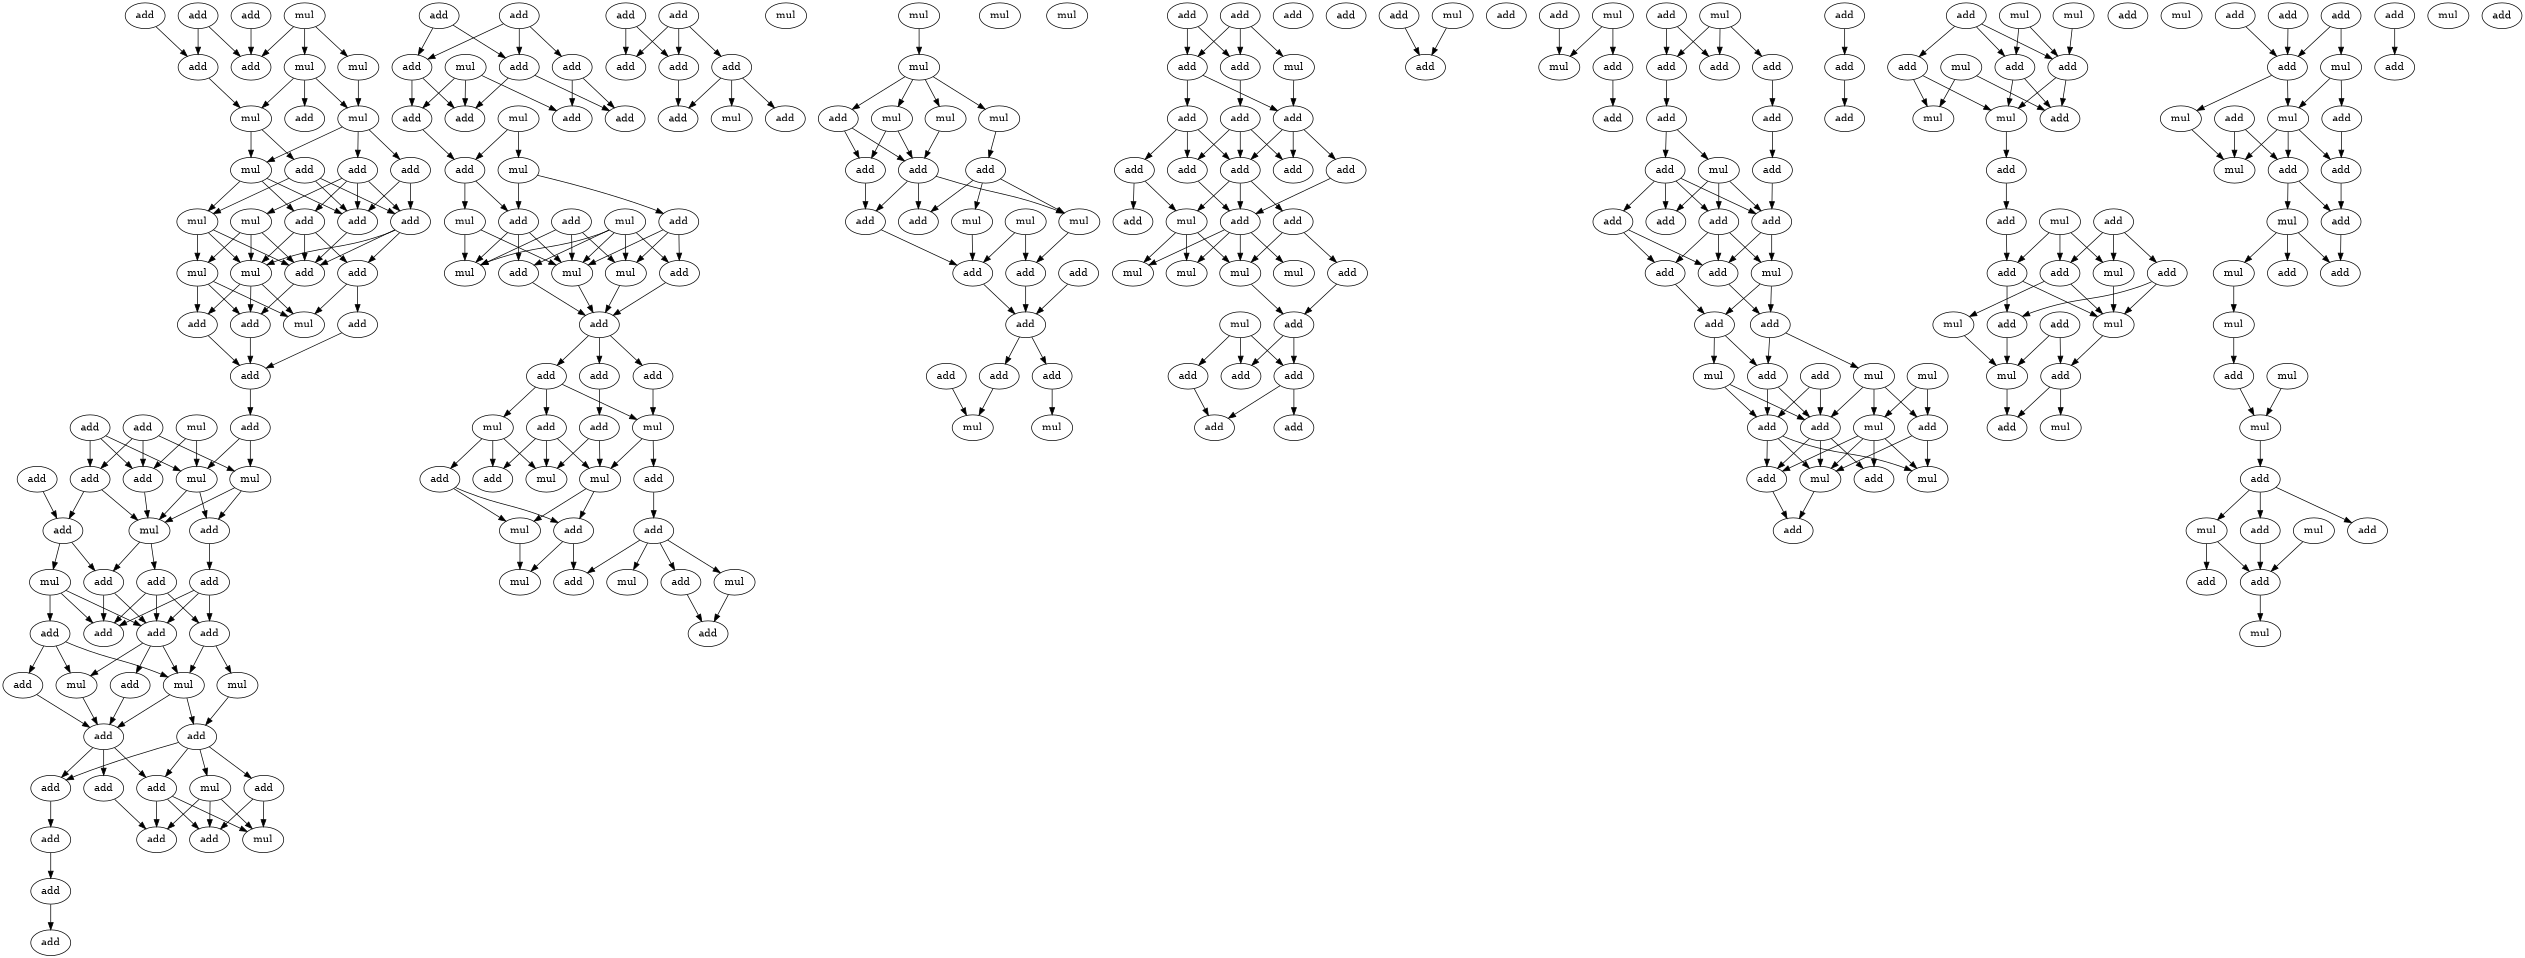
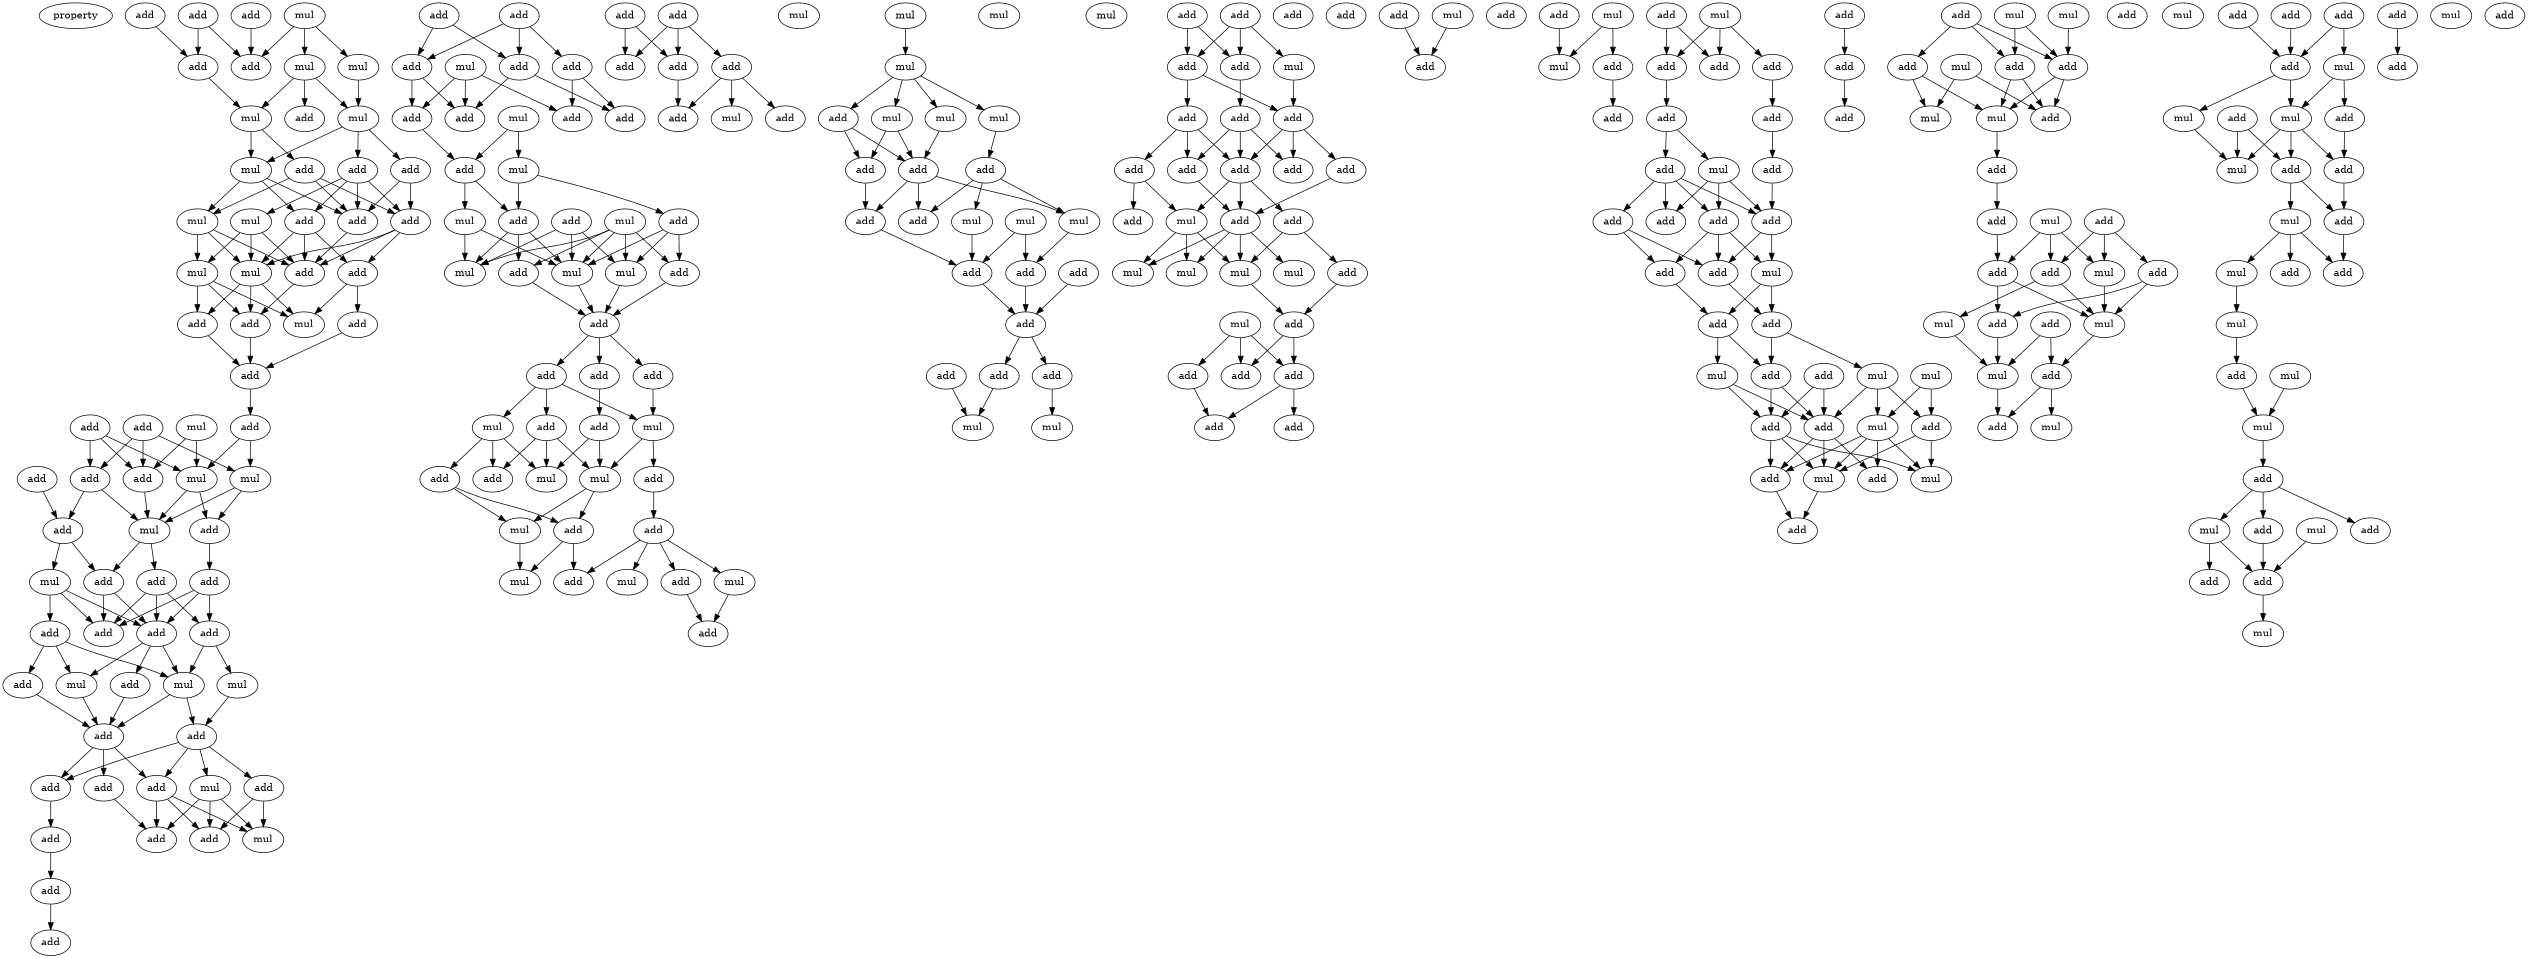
node "property": added
